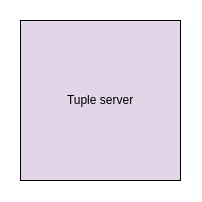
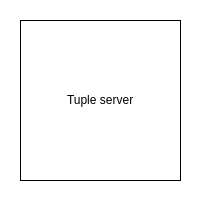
node "Tuple server": fillcolor #e1d5e7 -> #ffffff
